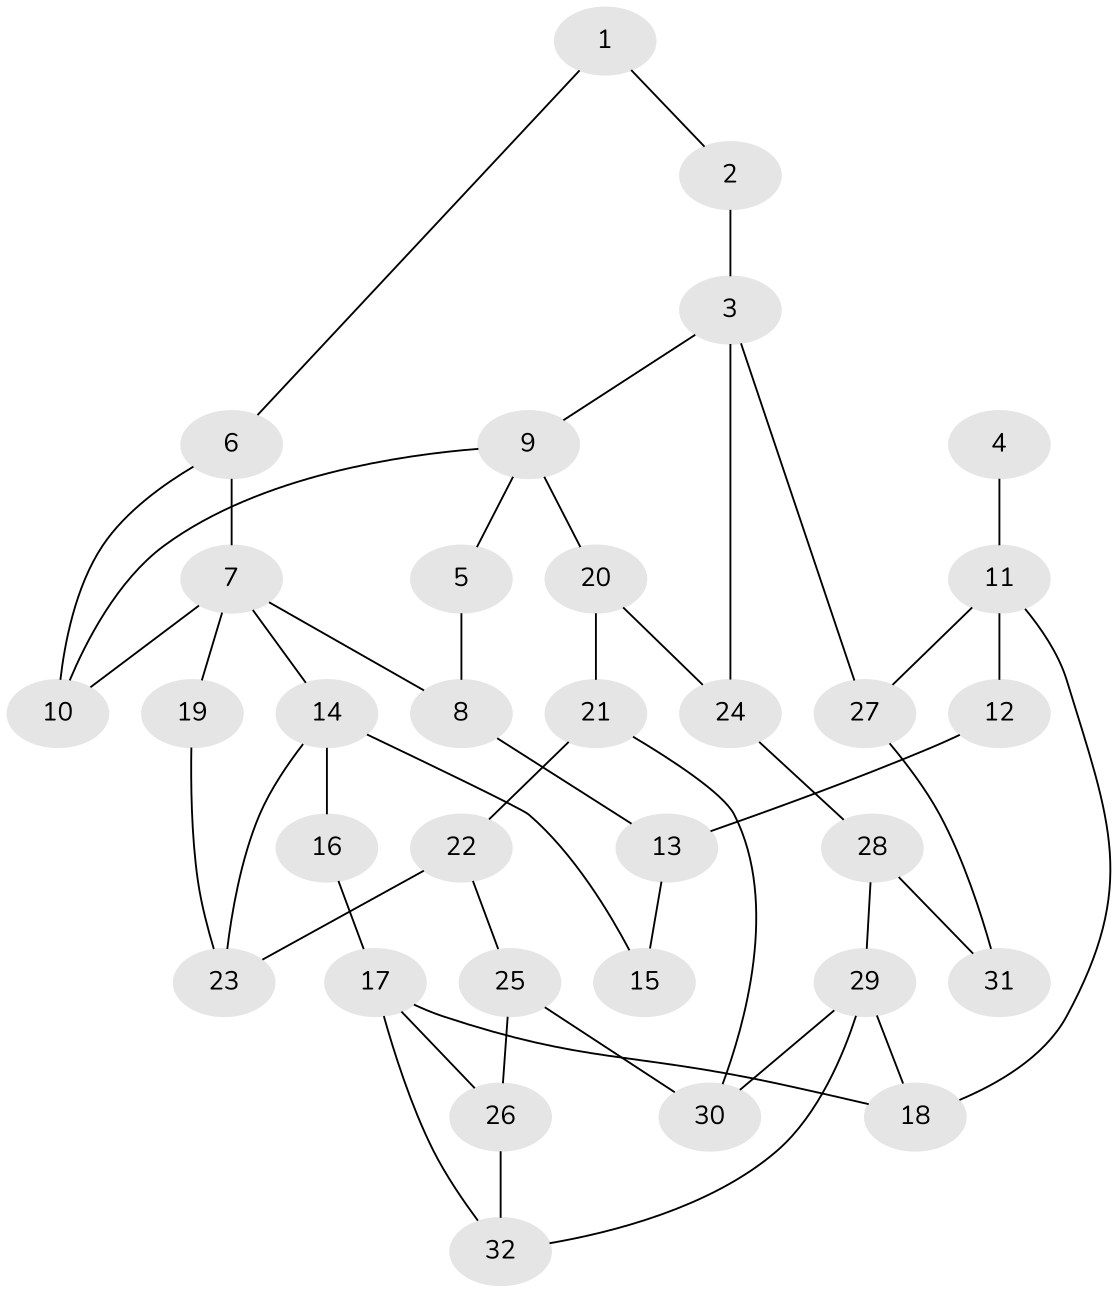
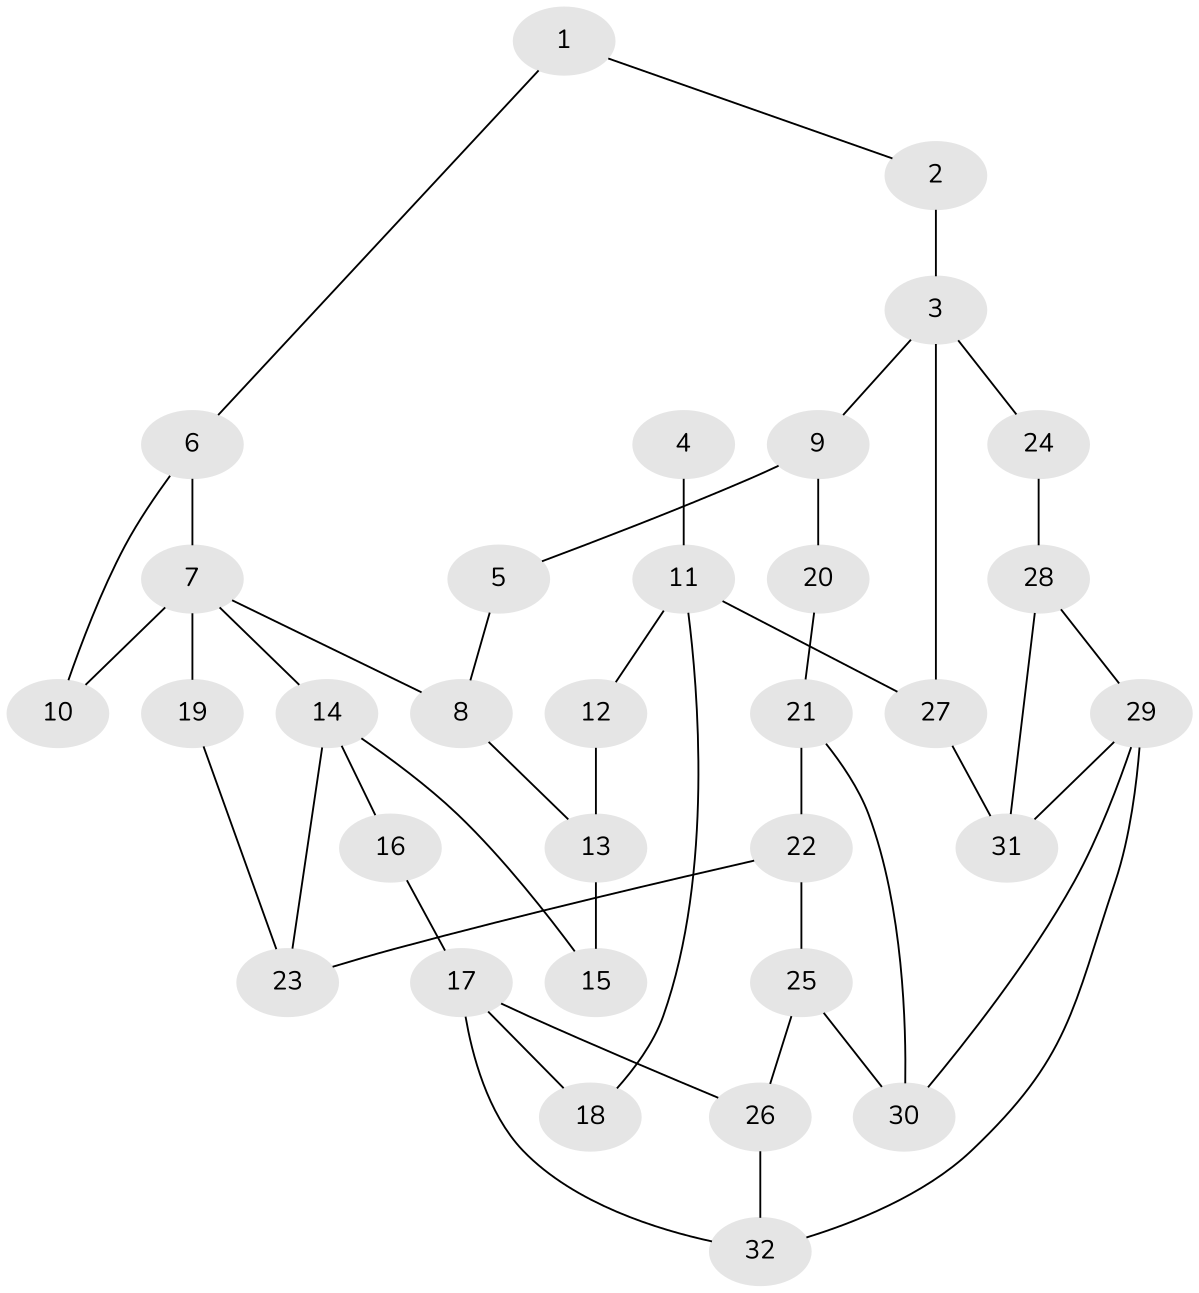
edge "9" -- "10": removed
edge "20" -- "24": removed
edge "29" -- "18": now "29" -- "31"
